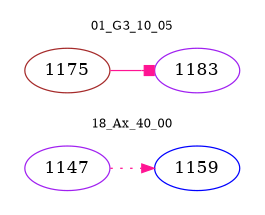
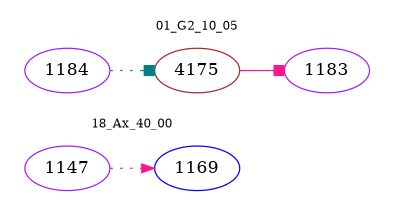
cluster "01_G3_10_05": label "01_G3_10_05" -> "01_G2_10_05"
node "1175": label "1175" -> "4175"
node "1184": added
node "1159": label "1159" -> "1169"
